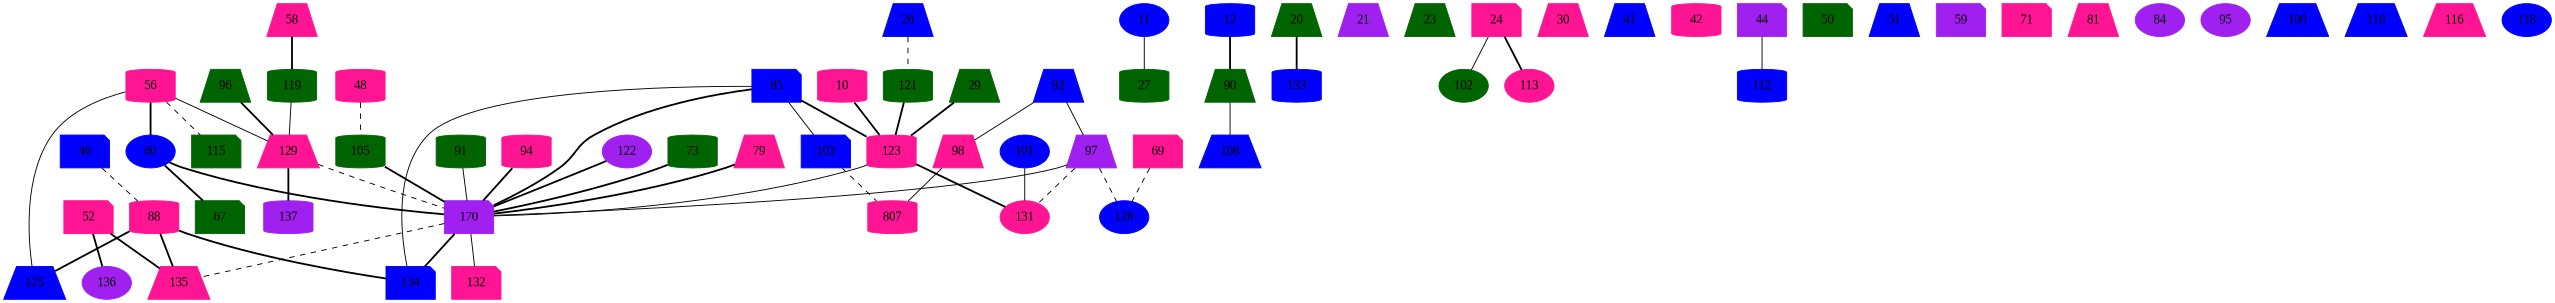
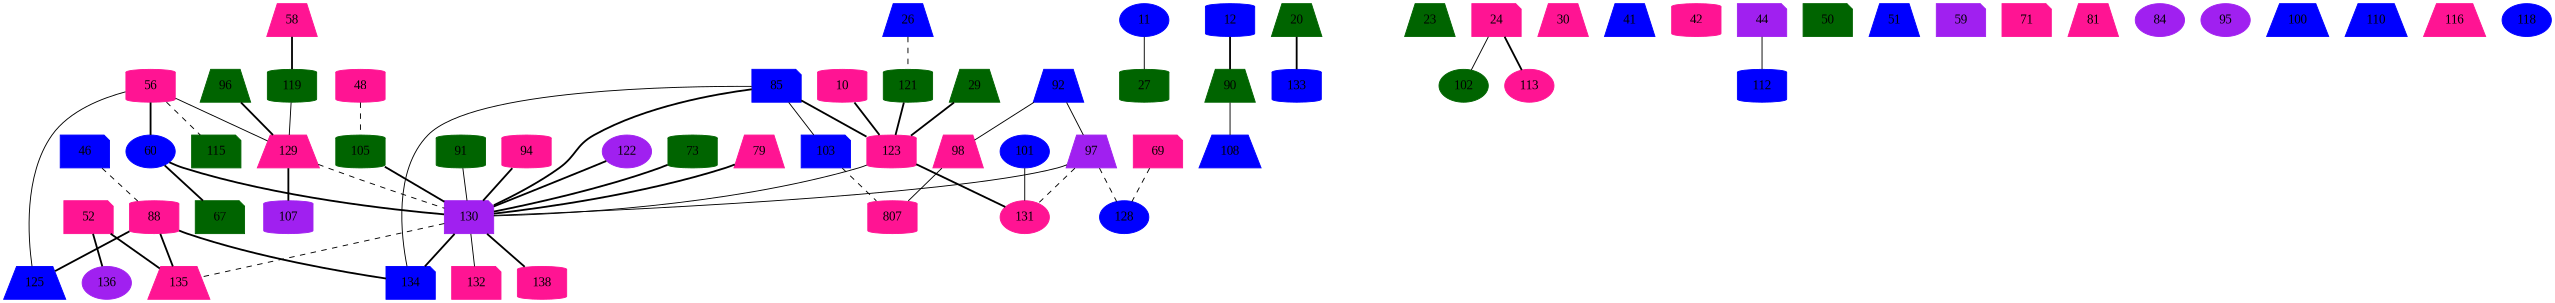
node "21": removed
node "137": label "137" -> "107"
node "170": label "170" -> "130"
node "138": added
